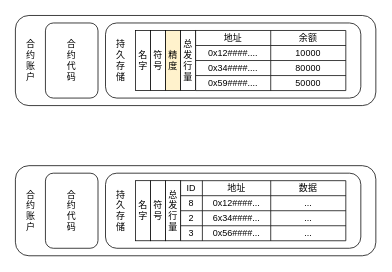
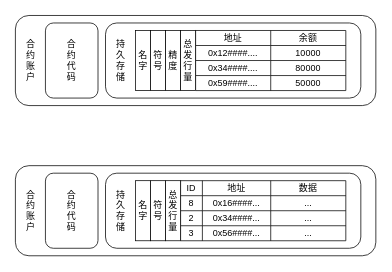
node "精度": fillcolor #fff2cc -> #ffffff
node "0x12####...": label "0x12####..." -> "0x16####..."
node "6x34####...": label "6x34####..." -> "0x34####..."
